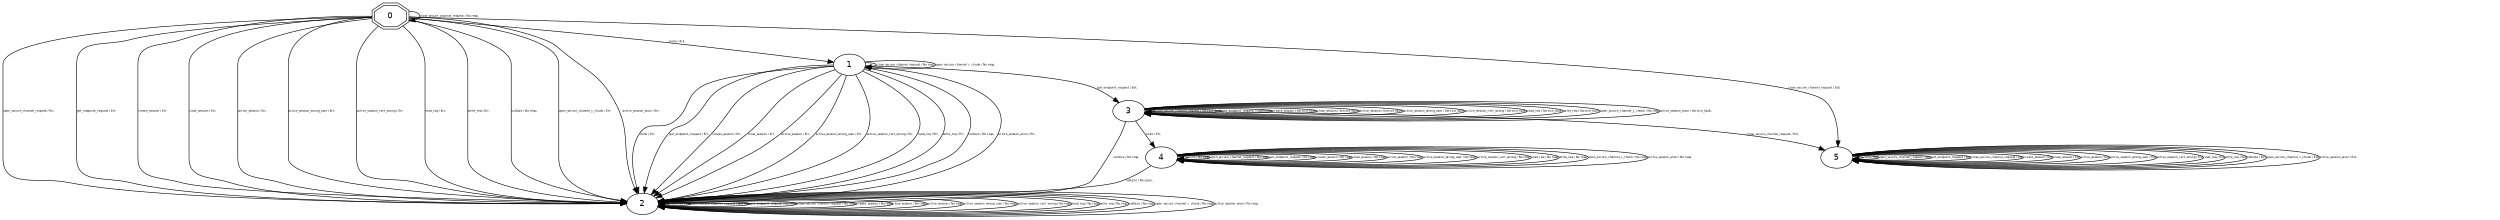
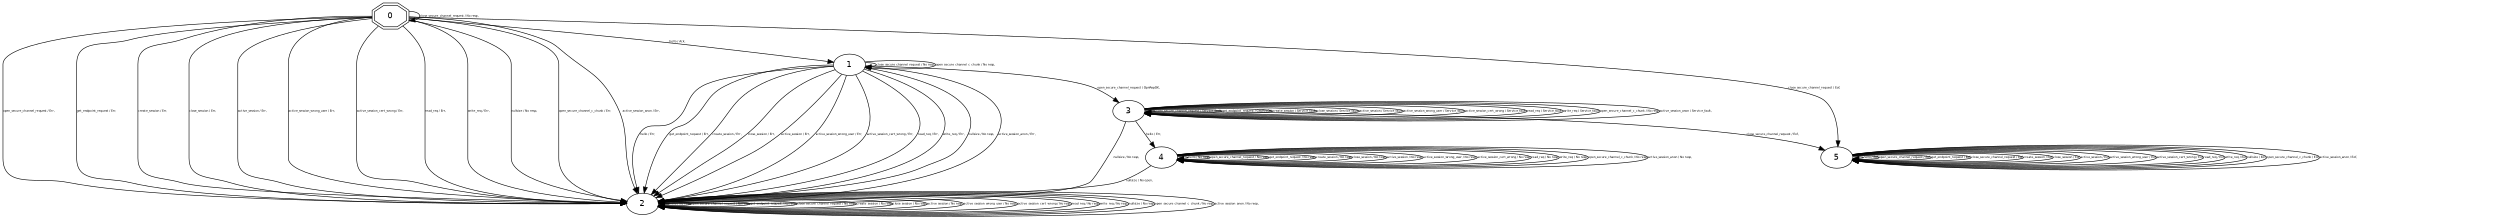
edge "1" -> "3": label "get_endpoint_request / Eof," -> "open_secure_channel_request / OpnRepOK,"
